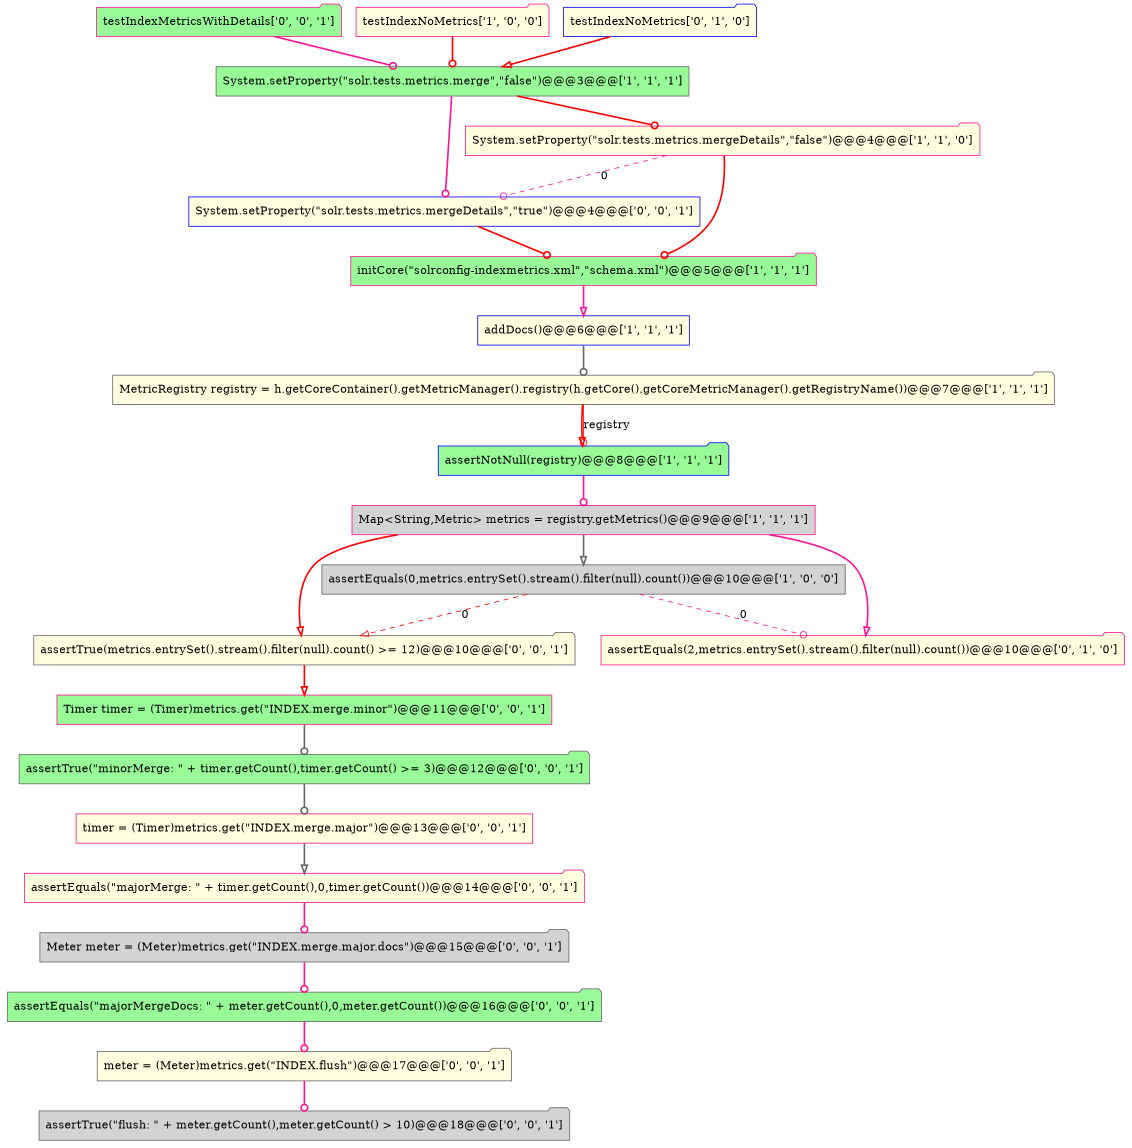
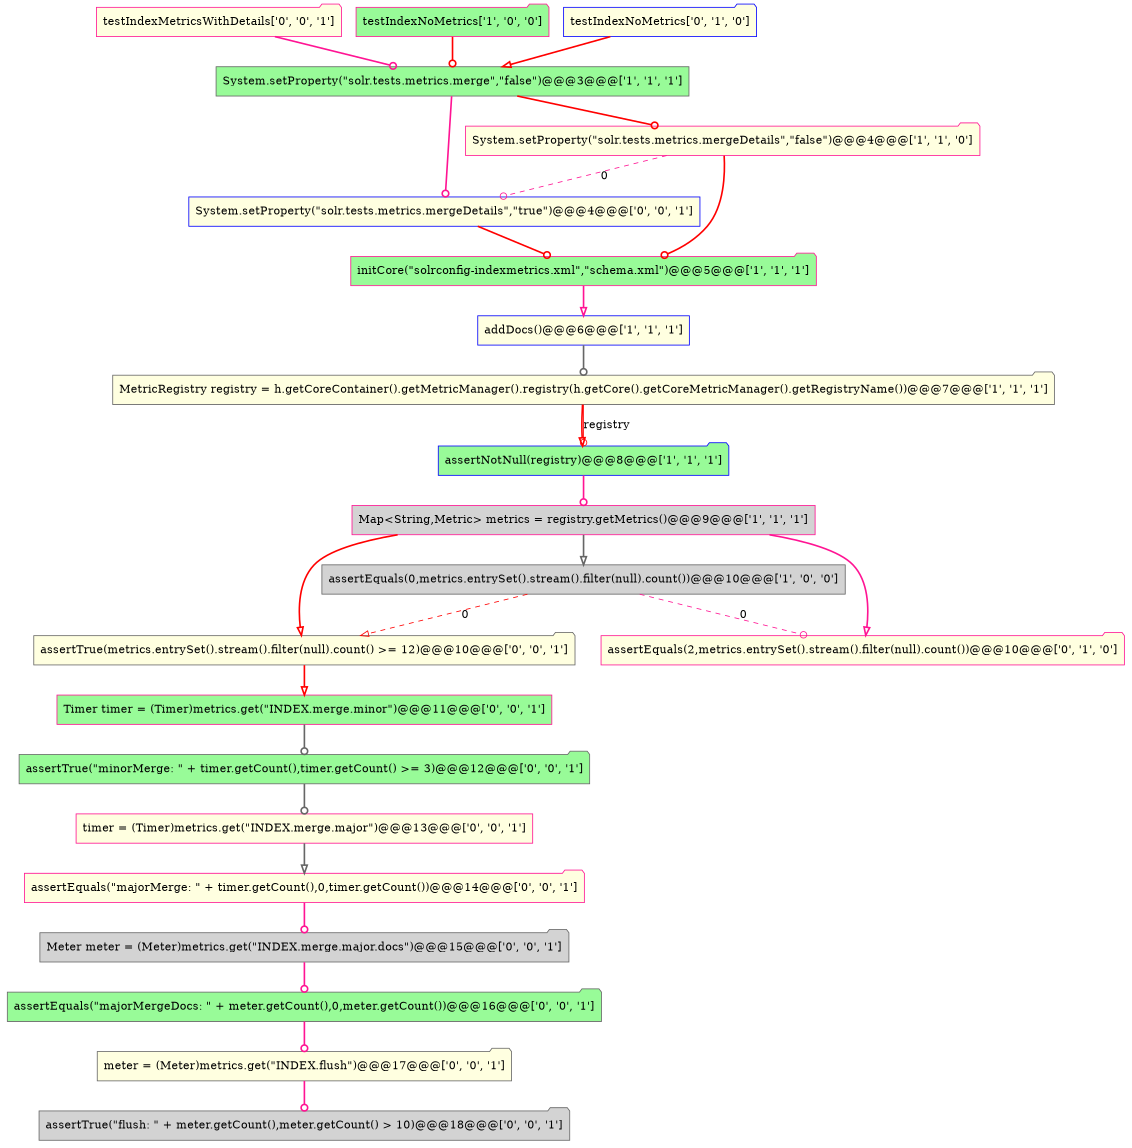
node "testIndexMetricsWithDetails['0', '0', '1']": fillcolor palegreen -> lightyellow
node "testIndexNoMetrics['1', '0', '0']": fillcolor lightyellow -> palegreen
